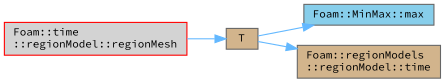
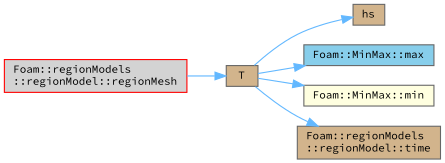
node "hs": added
node "Foam::time ::regionModel::regionMesh": label "Foam::time ::regionModel::regionMesh" -> "Foam::regionModels ::regionModel::regionMesh"
node "Foam::MinMax::min": added
